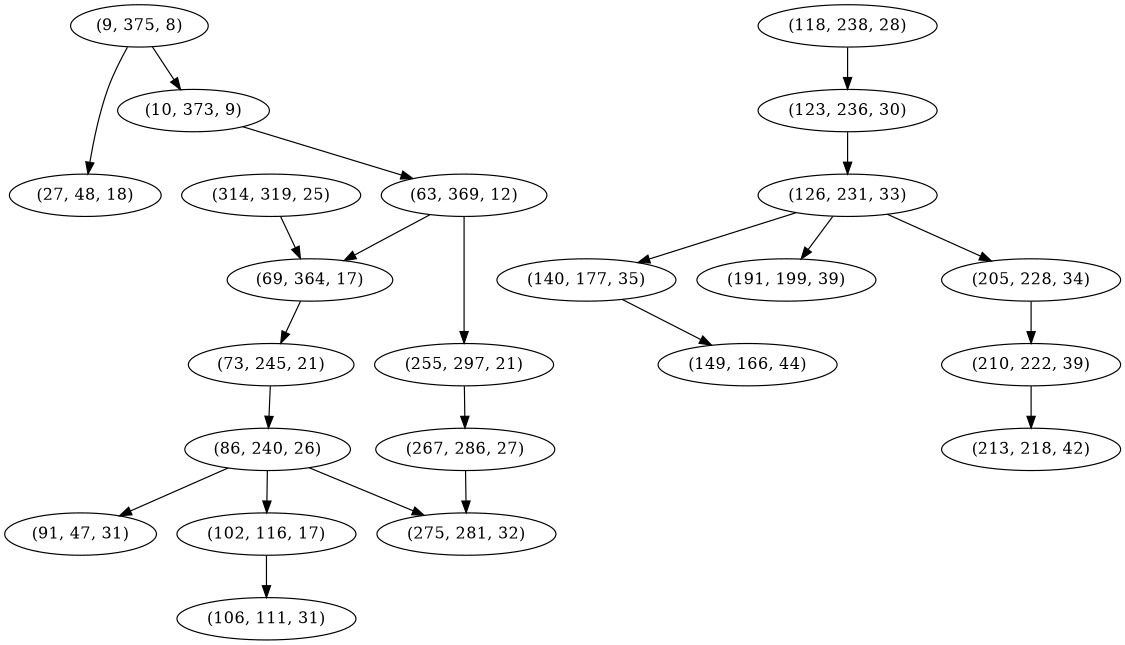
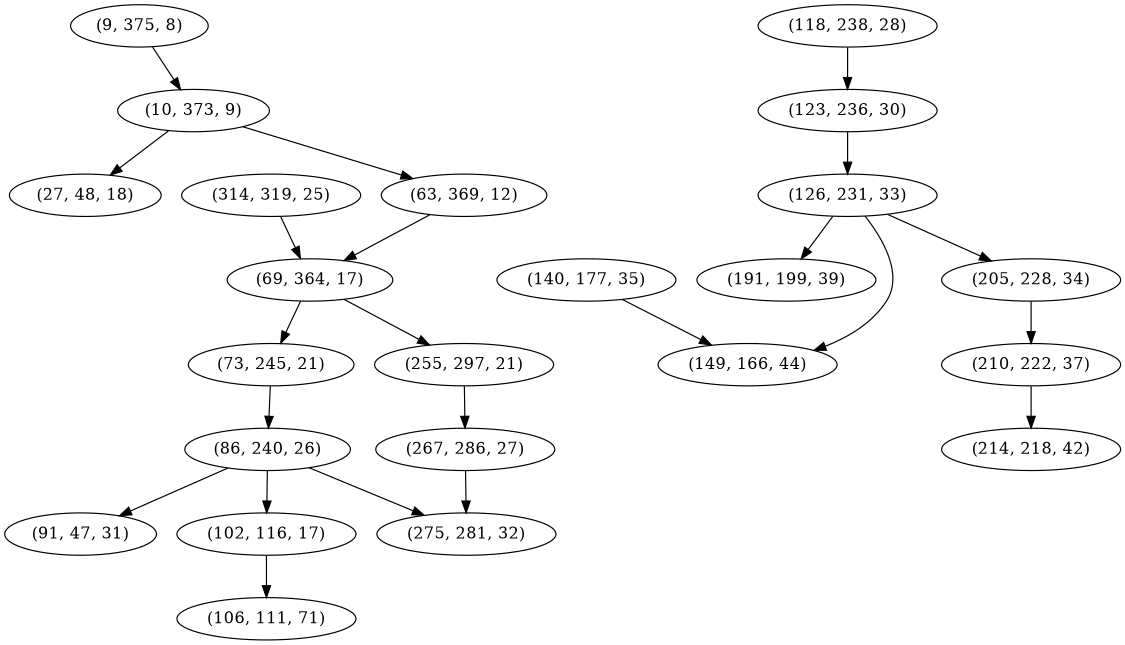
edge "(9, 375, 8)" -> "(27, 48, 18)": now "(10, 373, 9)" -> "(27, 48, 18)"
edge "(126, 231, 33)" -> "(140, 177, 35)": now "(126, 231, 33)" -> "(149, 166, 44)"
edge "(63, 369, 12)" -> "(255, 297, 21)": now "(69, 364, 17)" -> "(255, 297, 21)"
node "(210, 222, 39)": label "(210, 222, 39)" -> "(210, 222, 37)"
node "(213, 218, 42)": label "(213, 218, 42)" -> "(214, 218, 42)"
node "(106, 111, 31)": label "(106, 111, 31)" -> "(106, 111, 71)"
